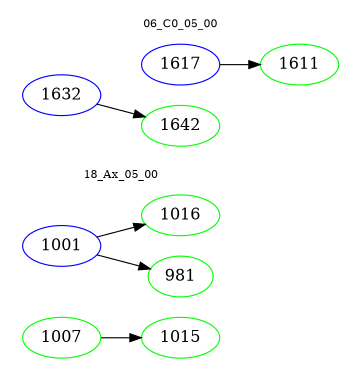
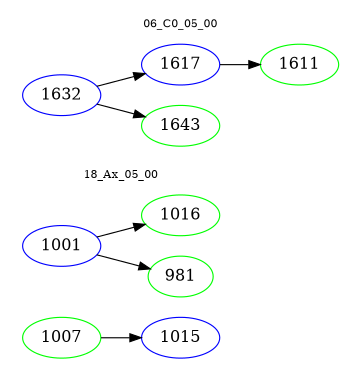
edge "1632" -> "1617": added
node "1642": label "1642" -> "1643"
node "1015": color green -> blue
